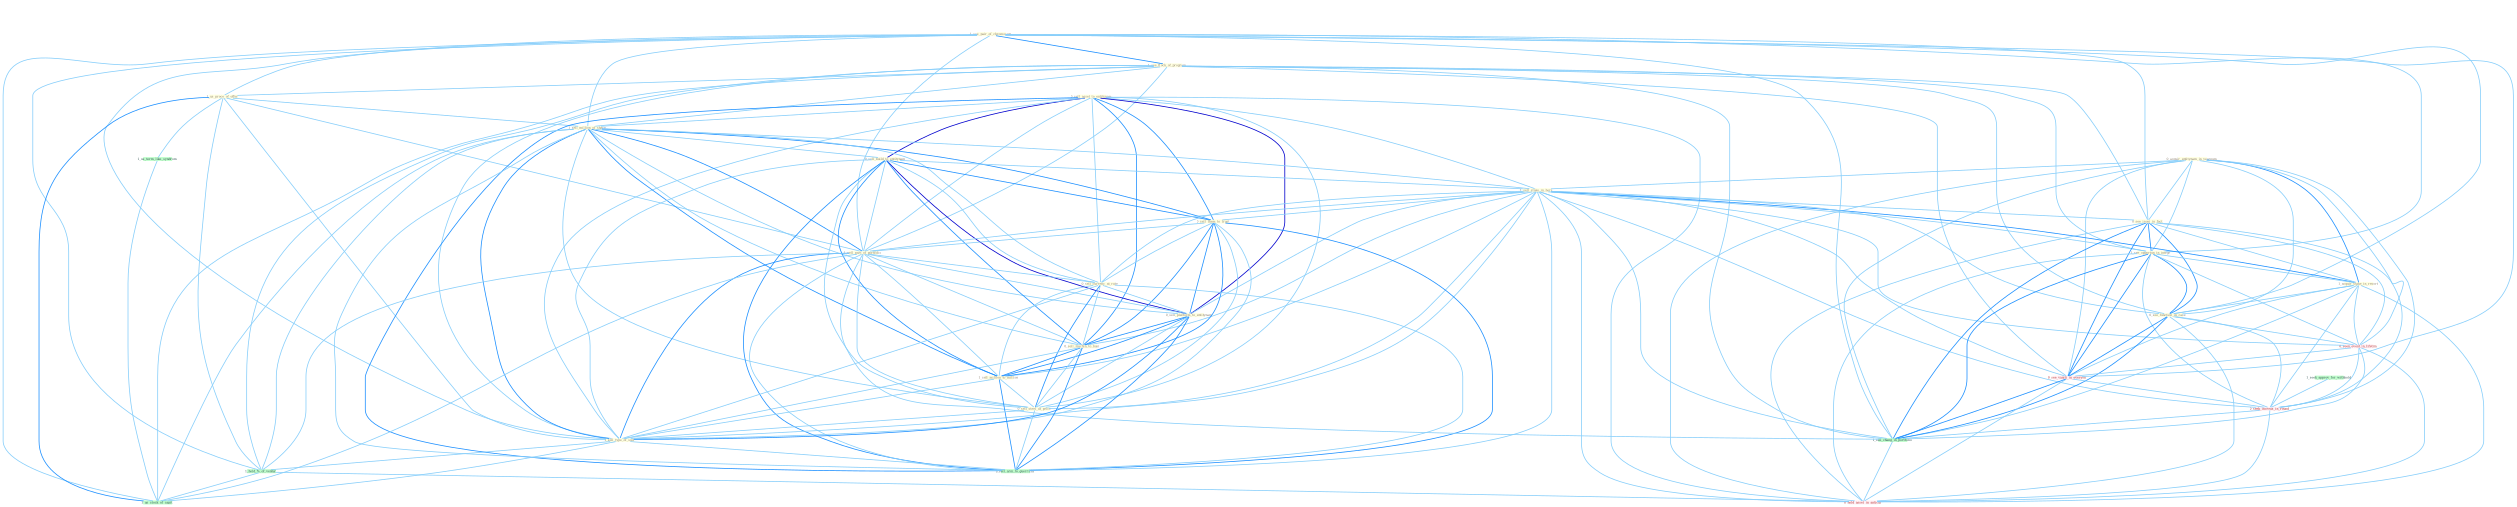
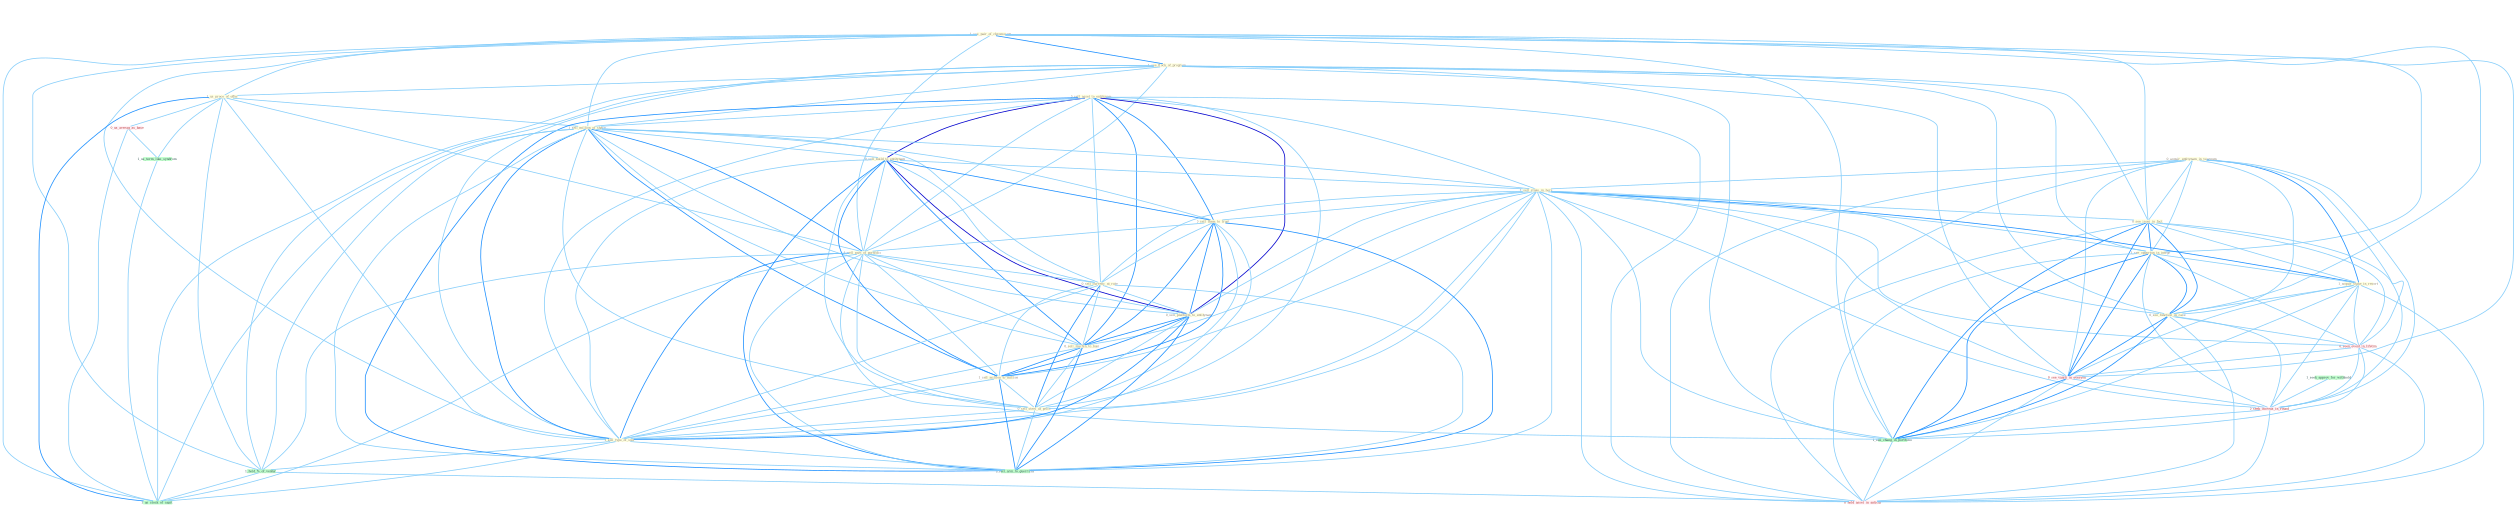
node "0_us_averag_as_base": added
edge "1_sell_million_of_share" -- "0_sell_them_to_trust": color #1e90ff -> #87cefa
edge "1_sell_stake_in_hors" -- "1_sell_part_of_portfolio": removed
